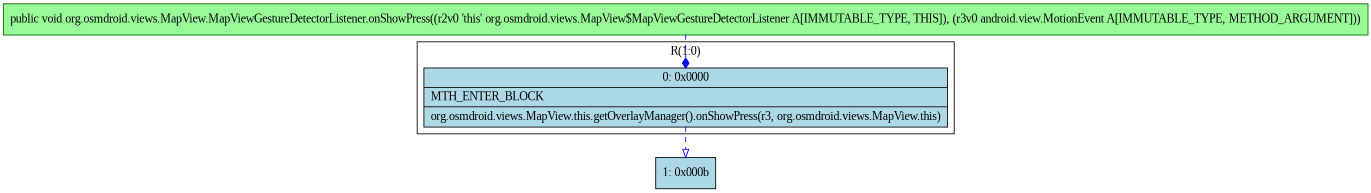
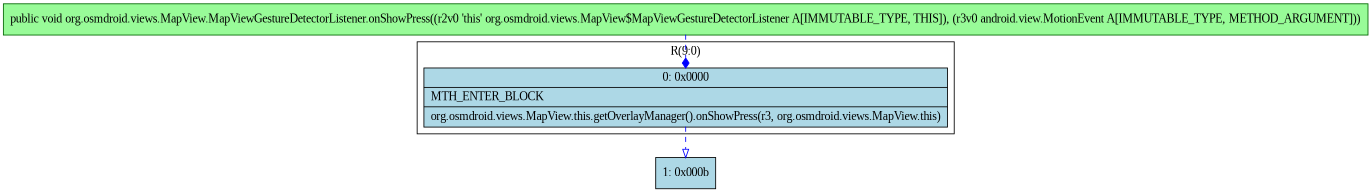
cluster "R(1:0)": label "R(1:0)" -> "R(9:0)"
